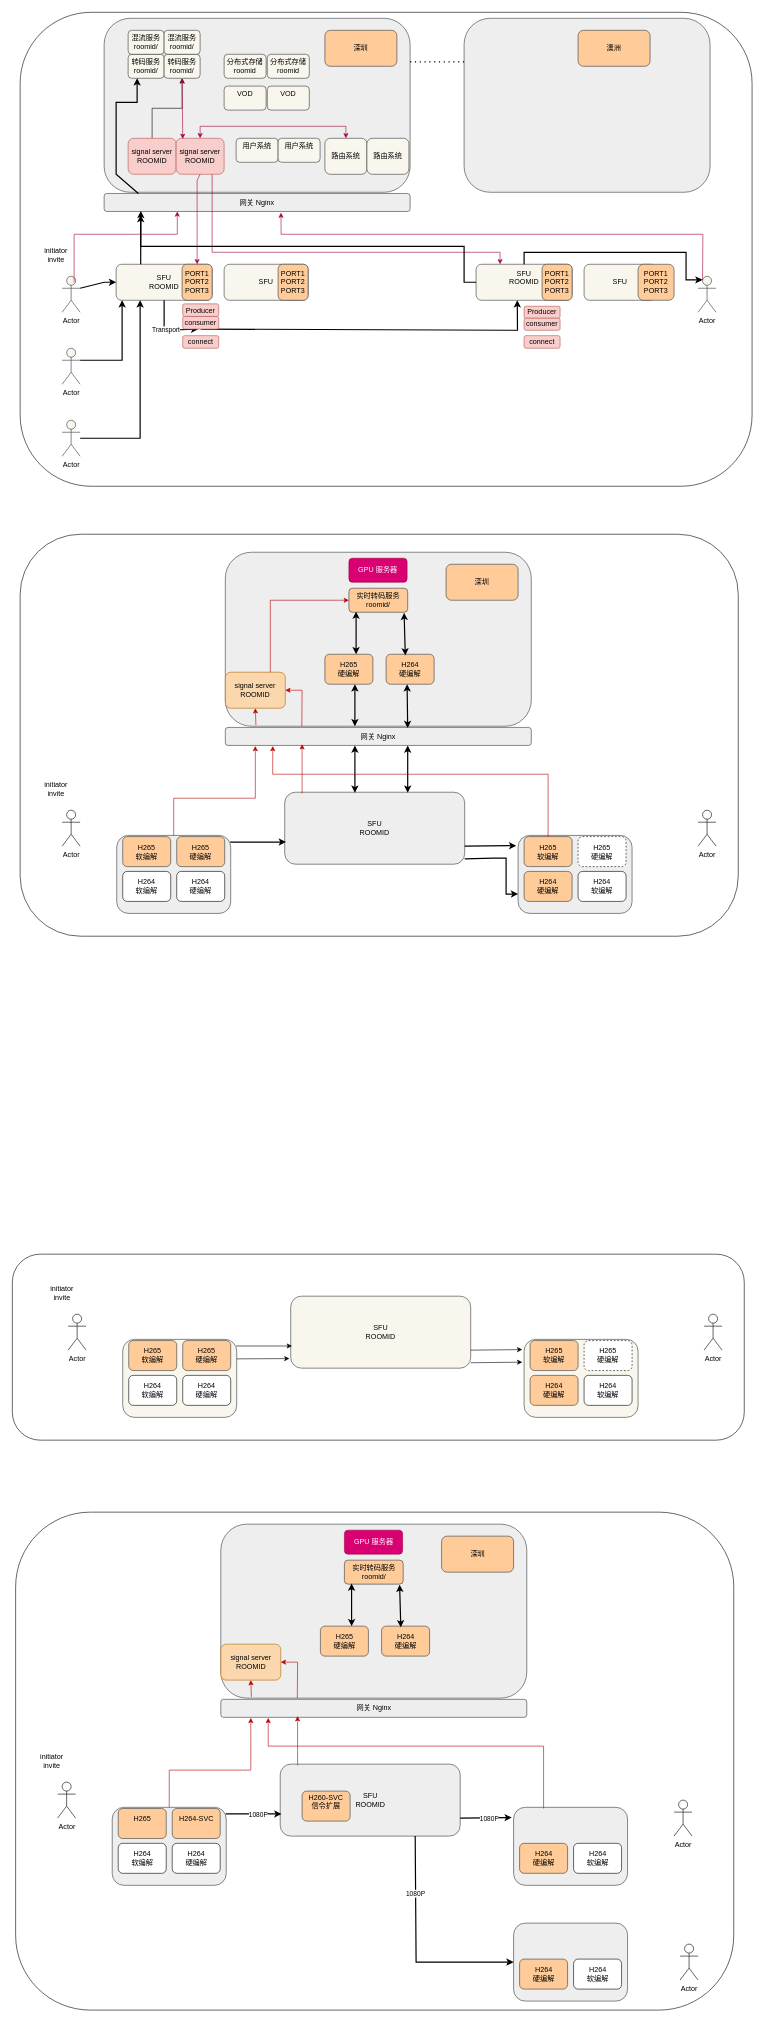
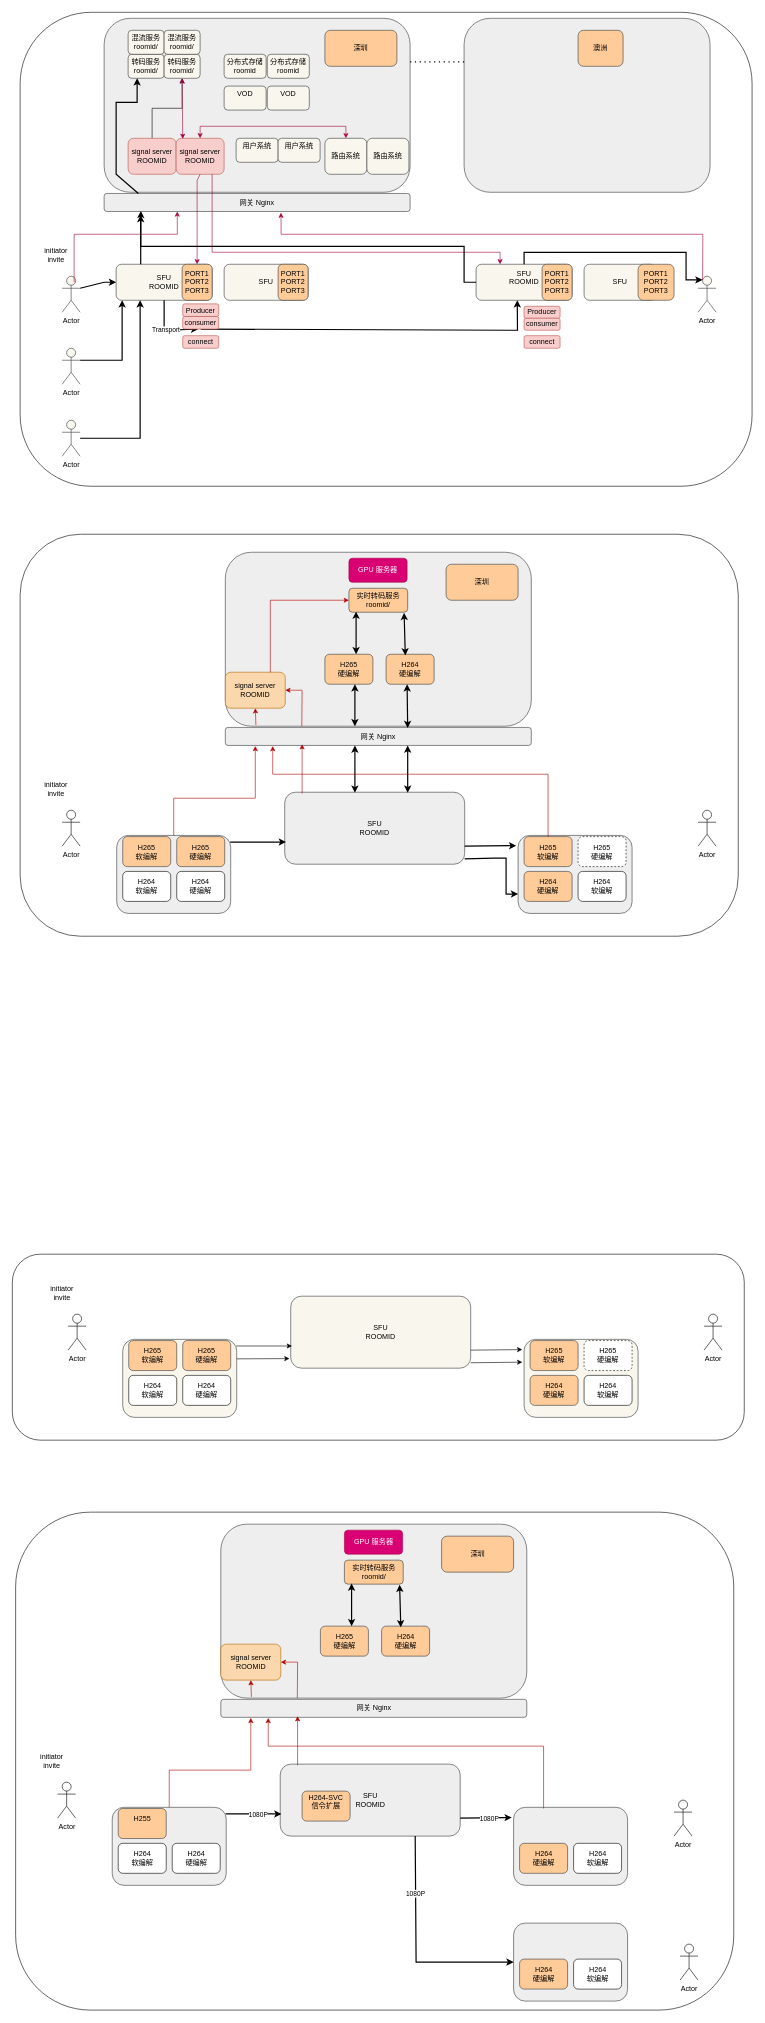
node "澳洲": size 72x36 -> 45x36
node "H260-SVC 信令扩展": label "H260-SVC 信令扩展" -> "H264-SVC 信令扩展"
node "H265": label "H265" -> "H255"
node "H264-SVC": removed
